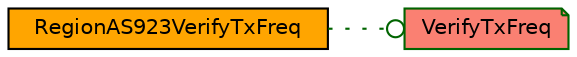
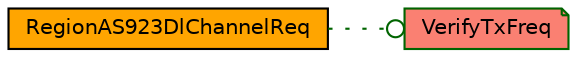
node "RegionAS923VerifyTxFreq": label "RegionAS923VerifyTxFreq" -> "RegionAS923DlChannelReq"
